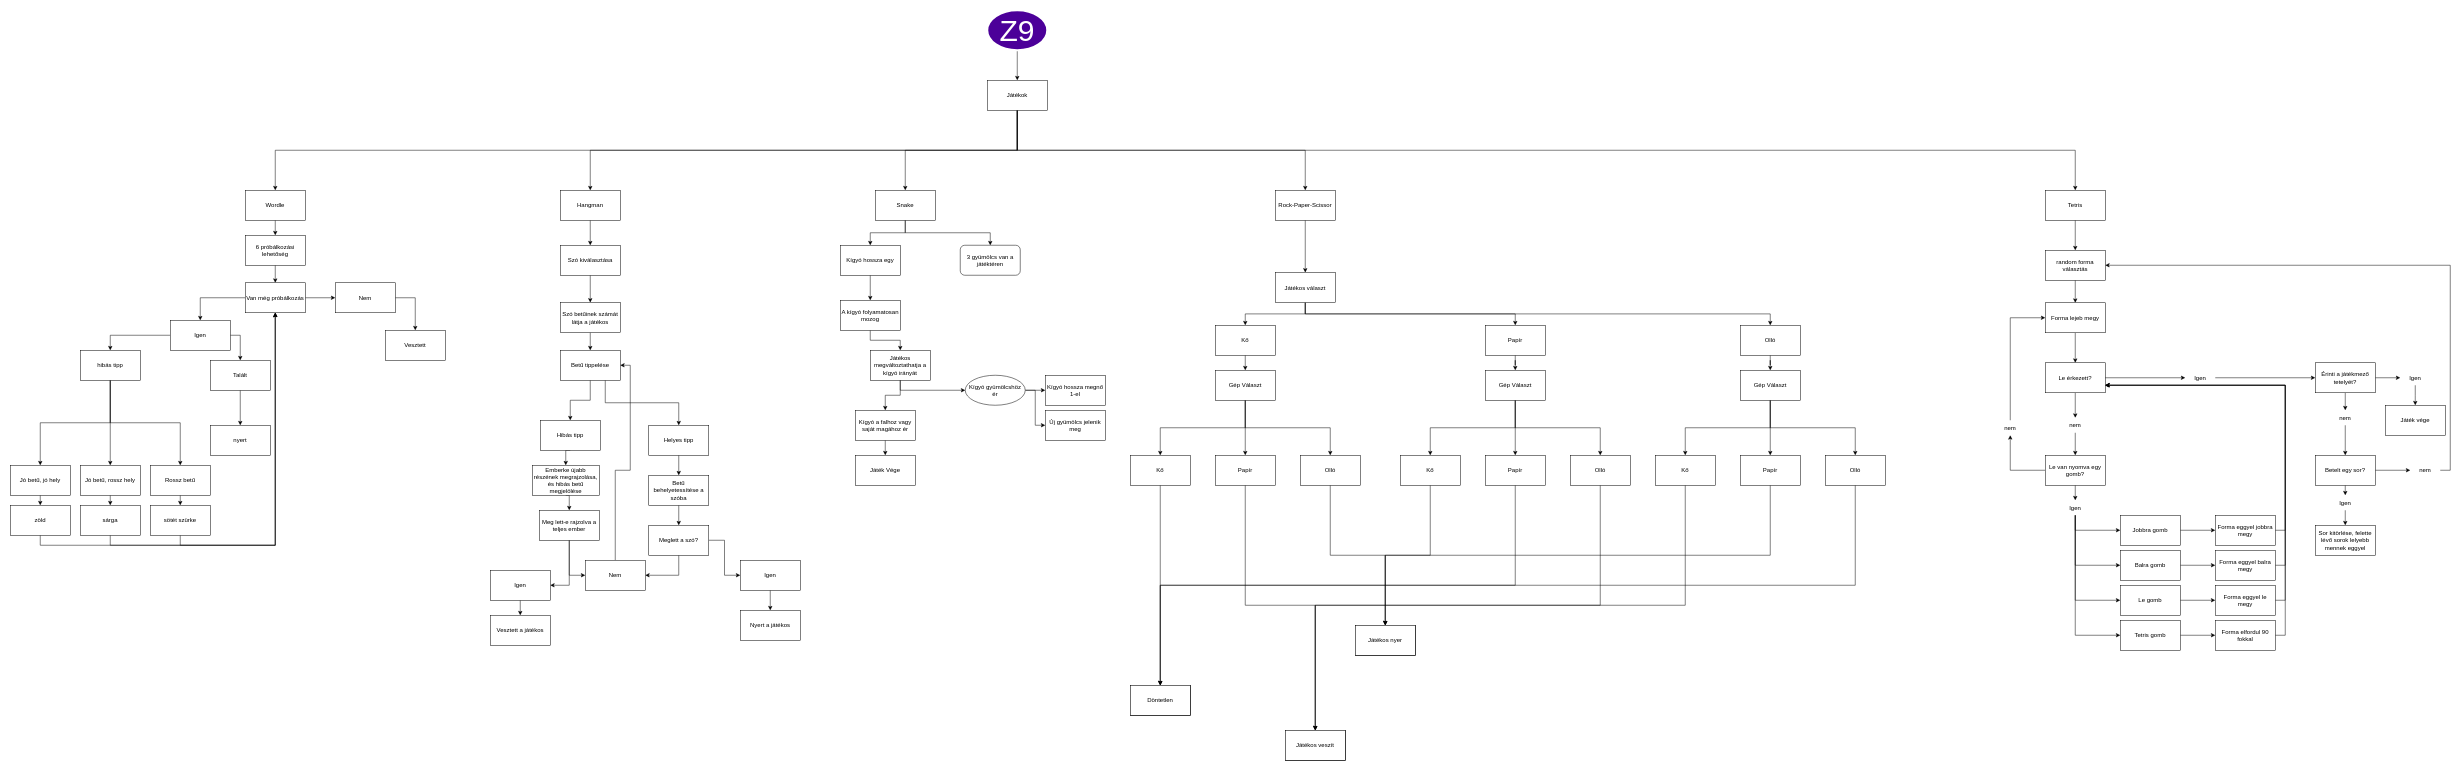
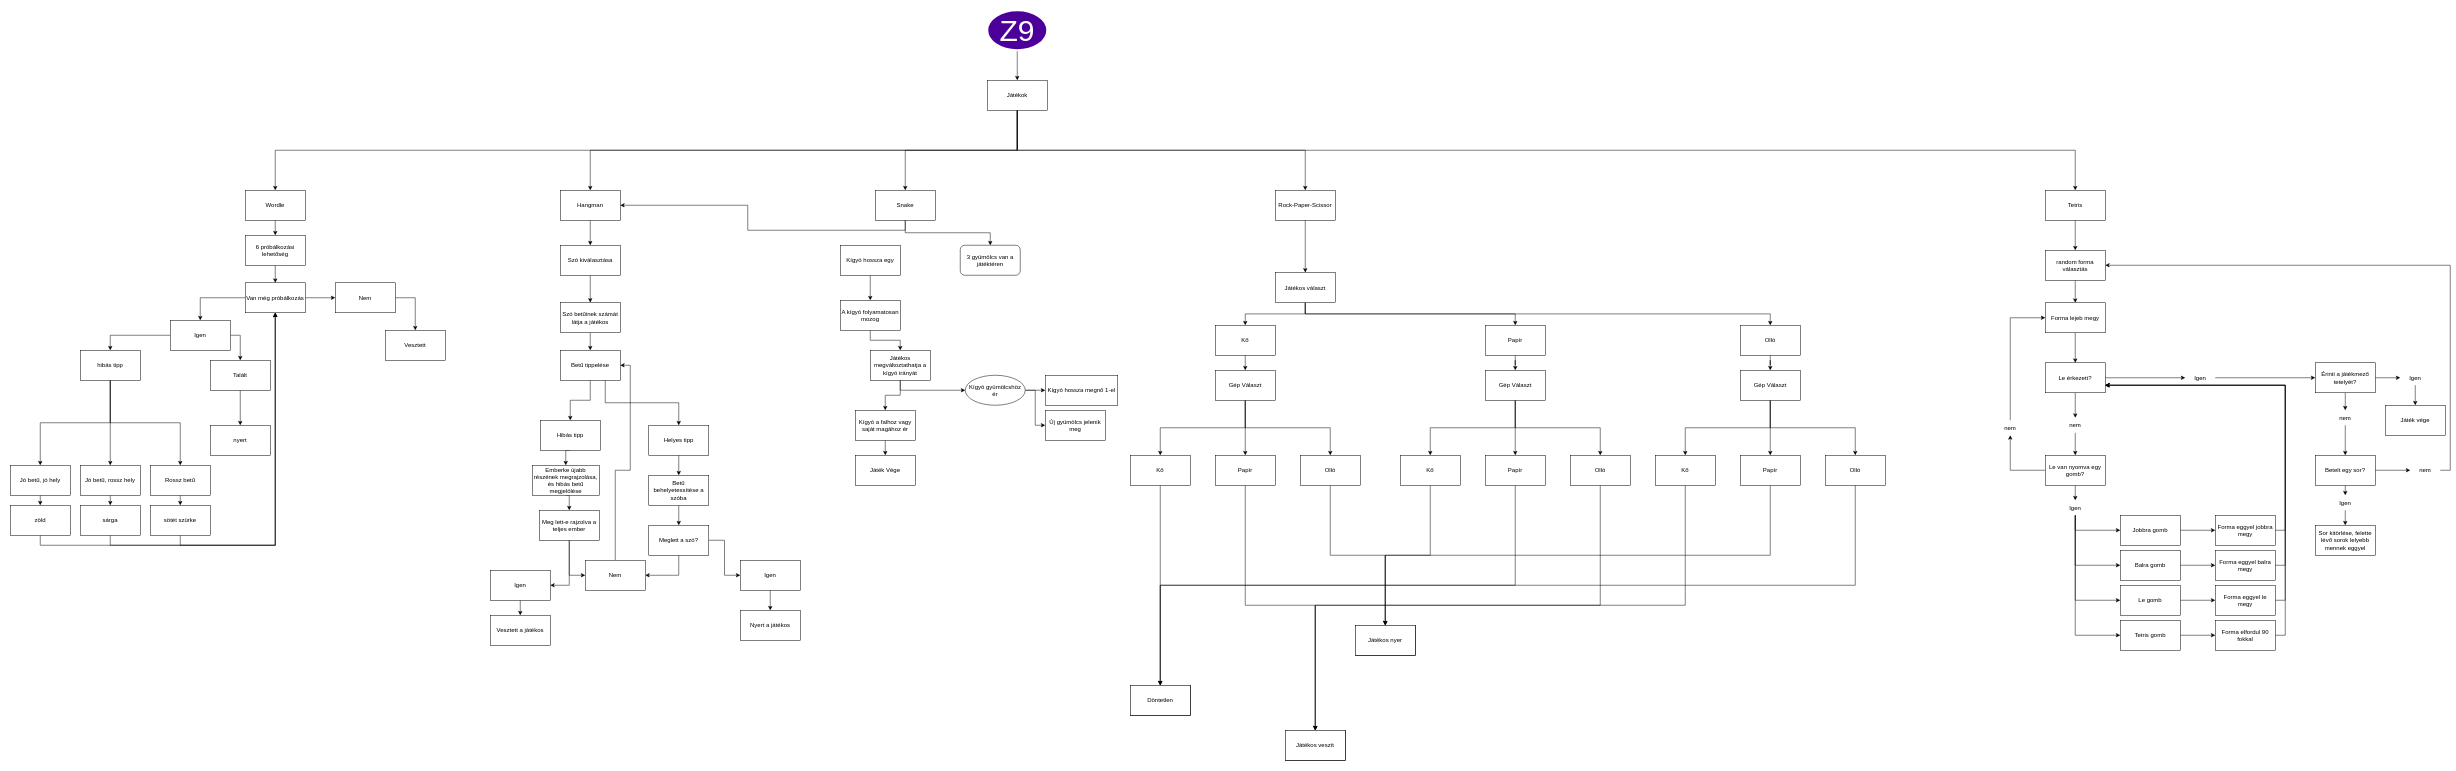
edge "Snake" -> "Kígyó hossza egy": now "Snake" -> "Hangman"
node "Kígyó hossza megnő 1-el": size 60x30 -> 73x30
